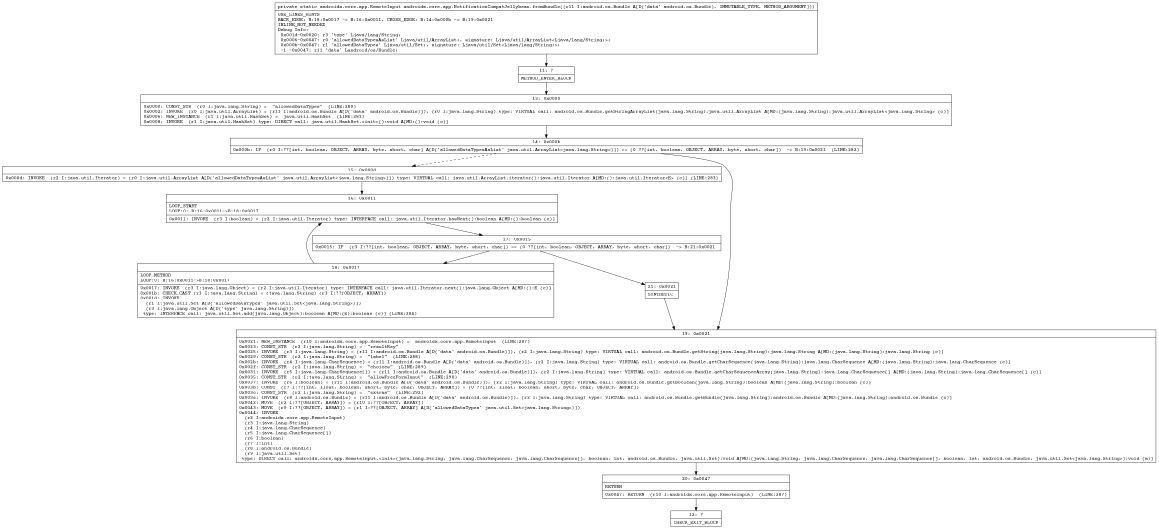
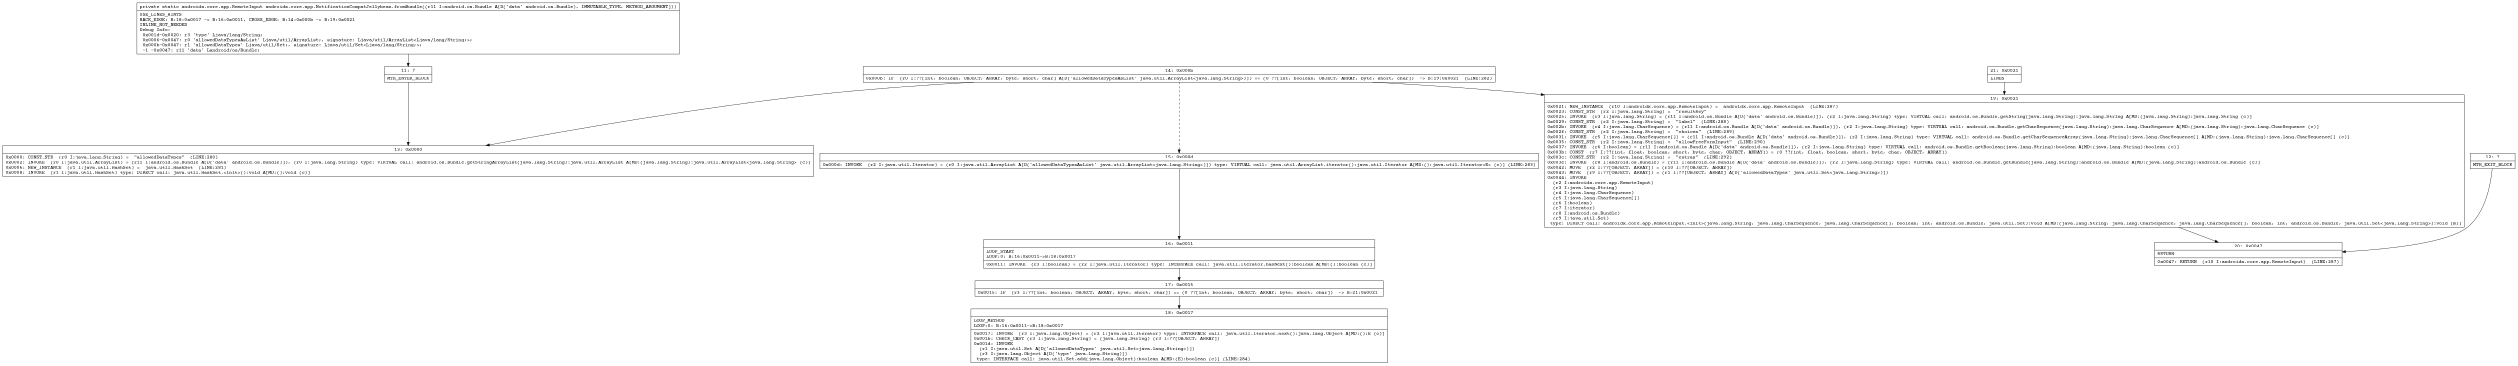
node "11: ?": text "METHOD_ENTER_BLOCK" -> "MTH_ENTER_BLOCK"
edge "13: 0x0000" -> "14: 0x000b": reversed
edge "18: 0x0017" -> "16: 0x0011": removed
edge "17: 0x0015" -> "21: 0x0021": removed
node "21: 0x0021": text "SYNTHETIC" -> "LINES"
node "19: 0x0021": text "(r7 I:int)" -> "(r7 I:iterator)"
edge "20: 0x0047" -> "12: ?": reversed
node "12: ?": text "CHECK_EXIT_BLOCK" -> "MTH_EXIT_BLOCK"
